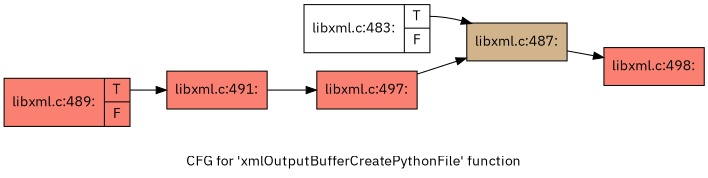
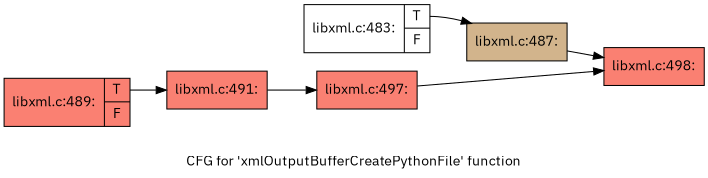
edge "libxml.c:497:" -> "libxml.c:487:": now "libxml.c:497:" -> "libxml.c:498:"
